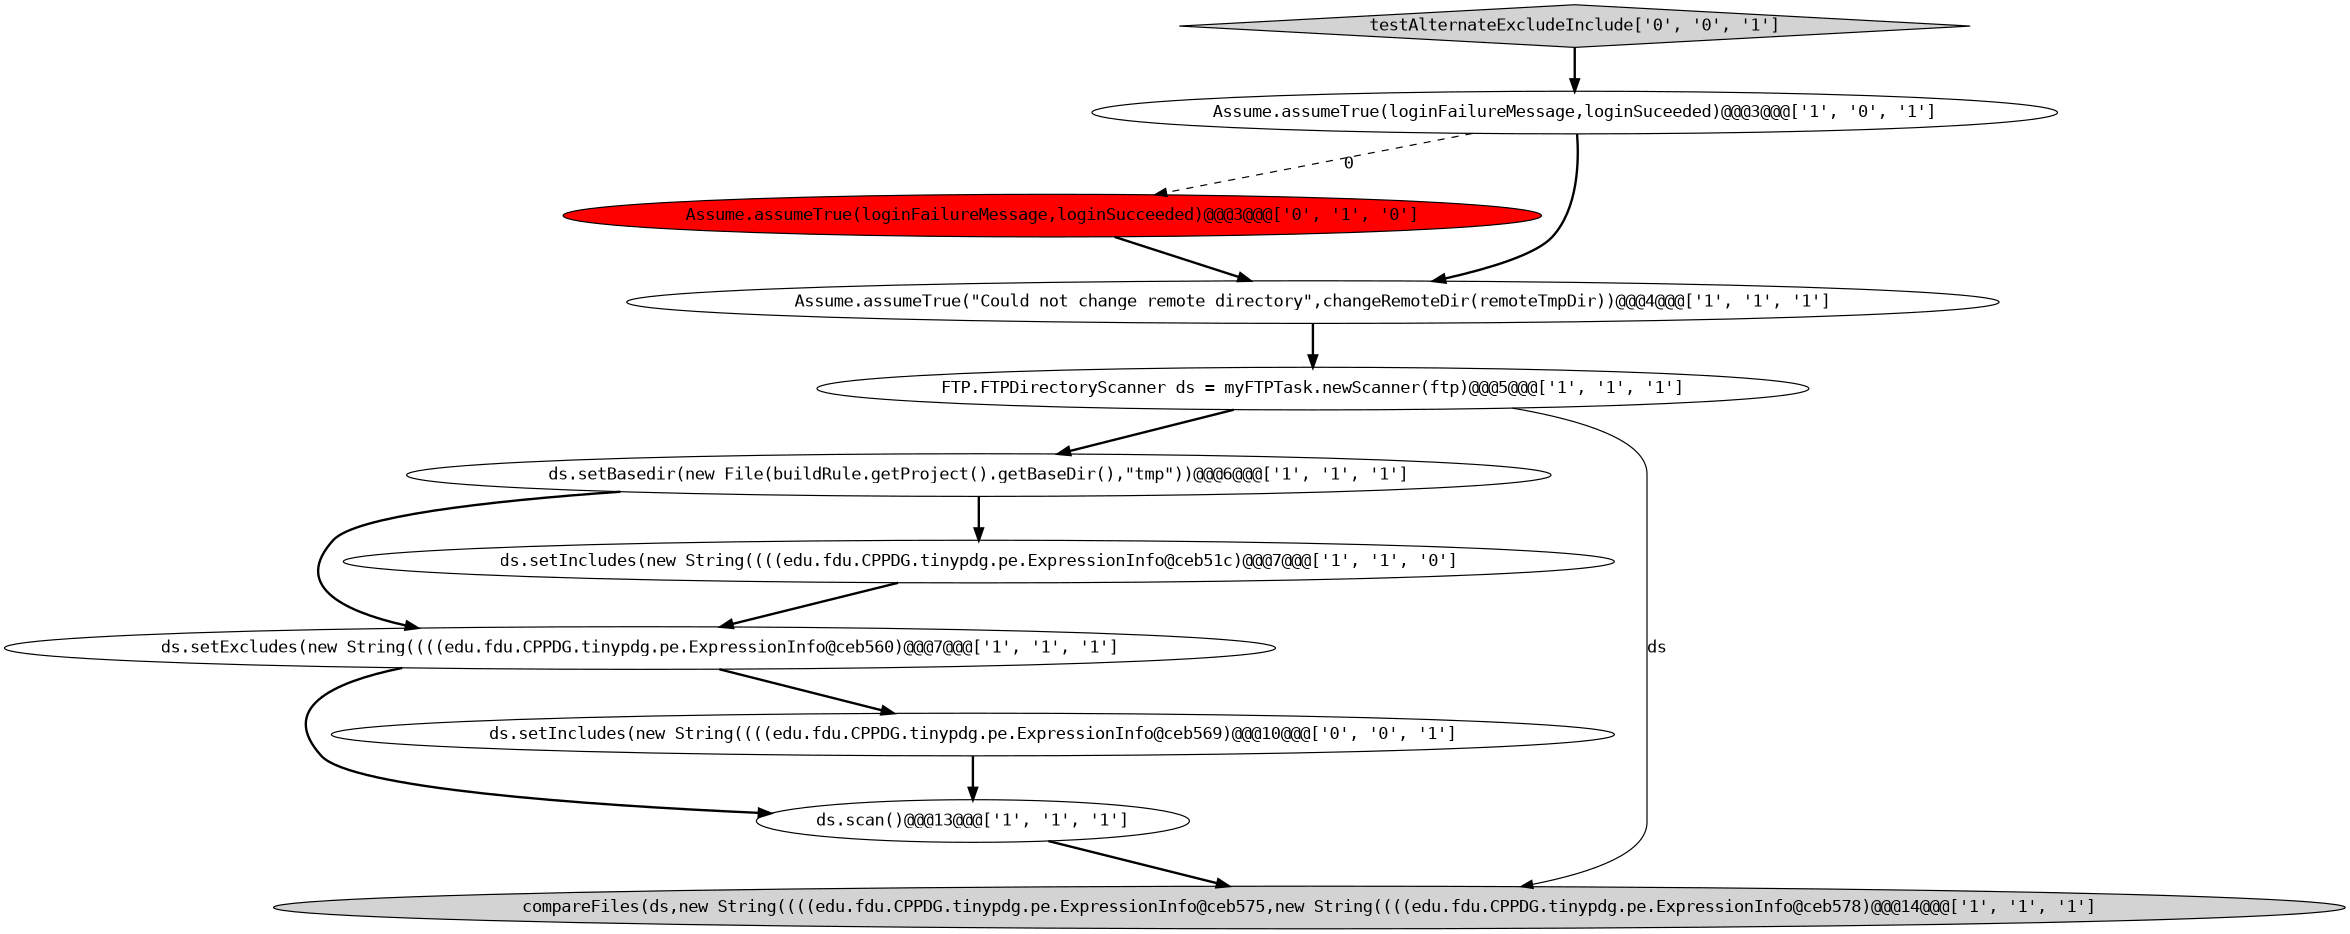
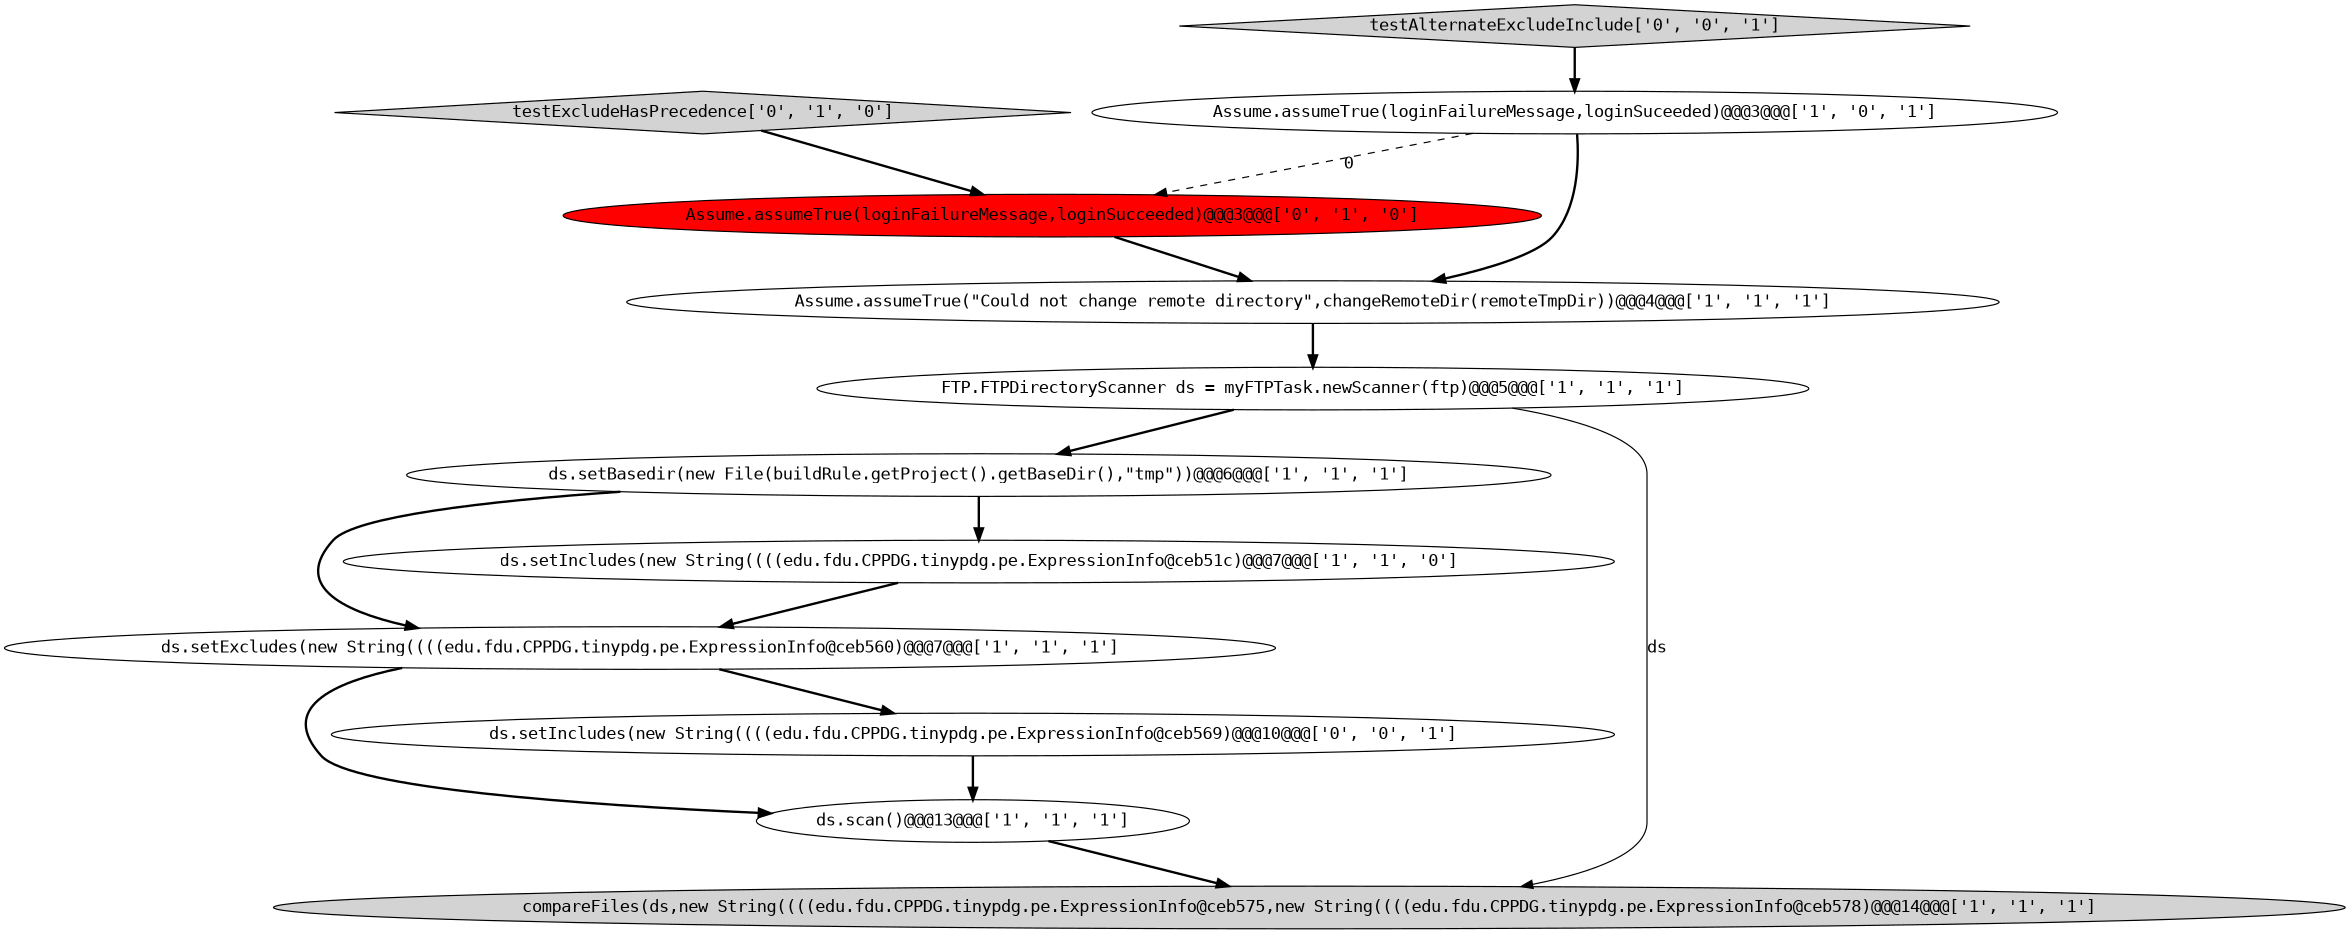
node "testExcludeHasPrecedence['0', '1', '0']": added
